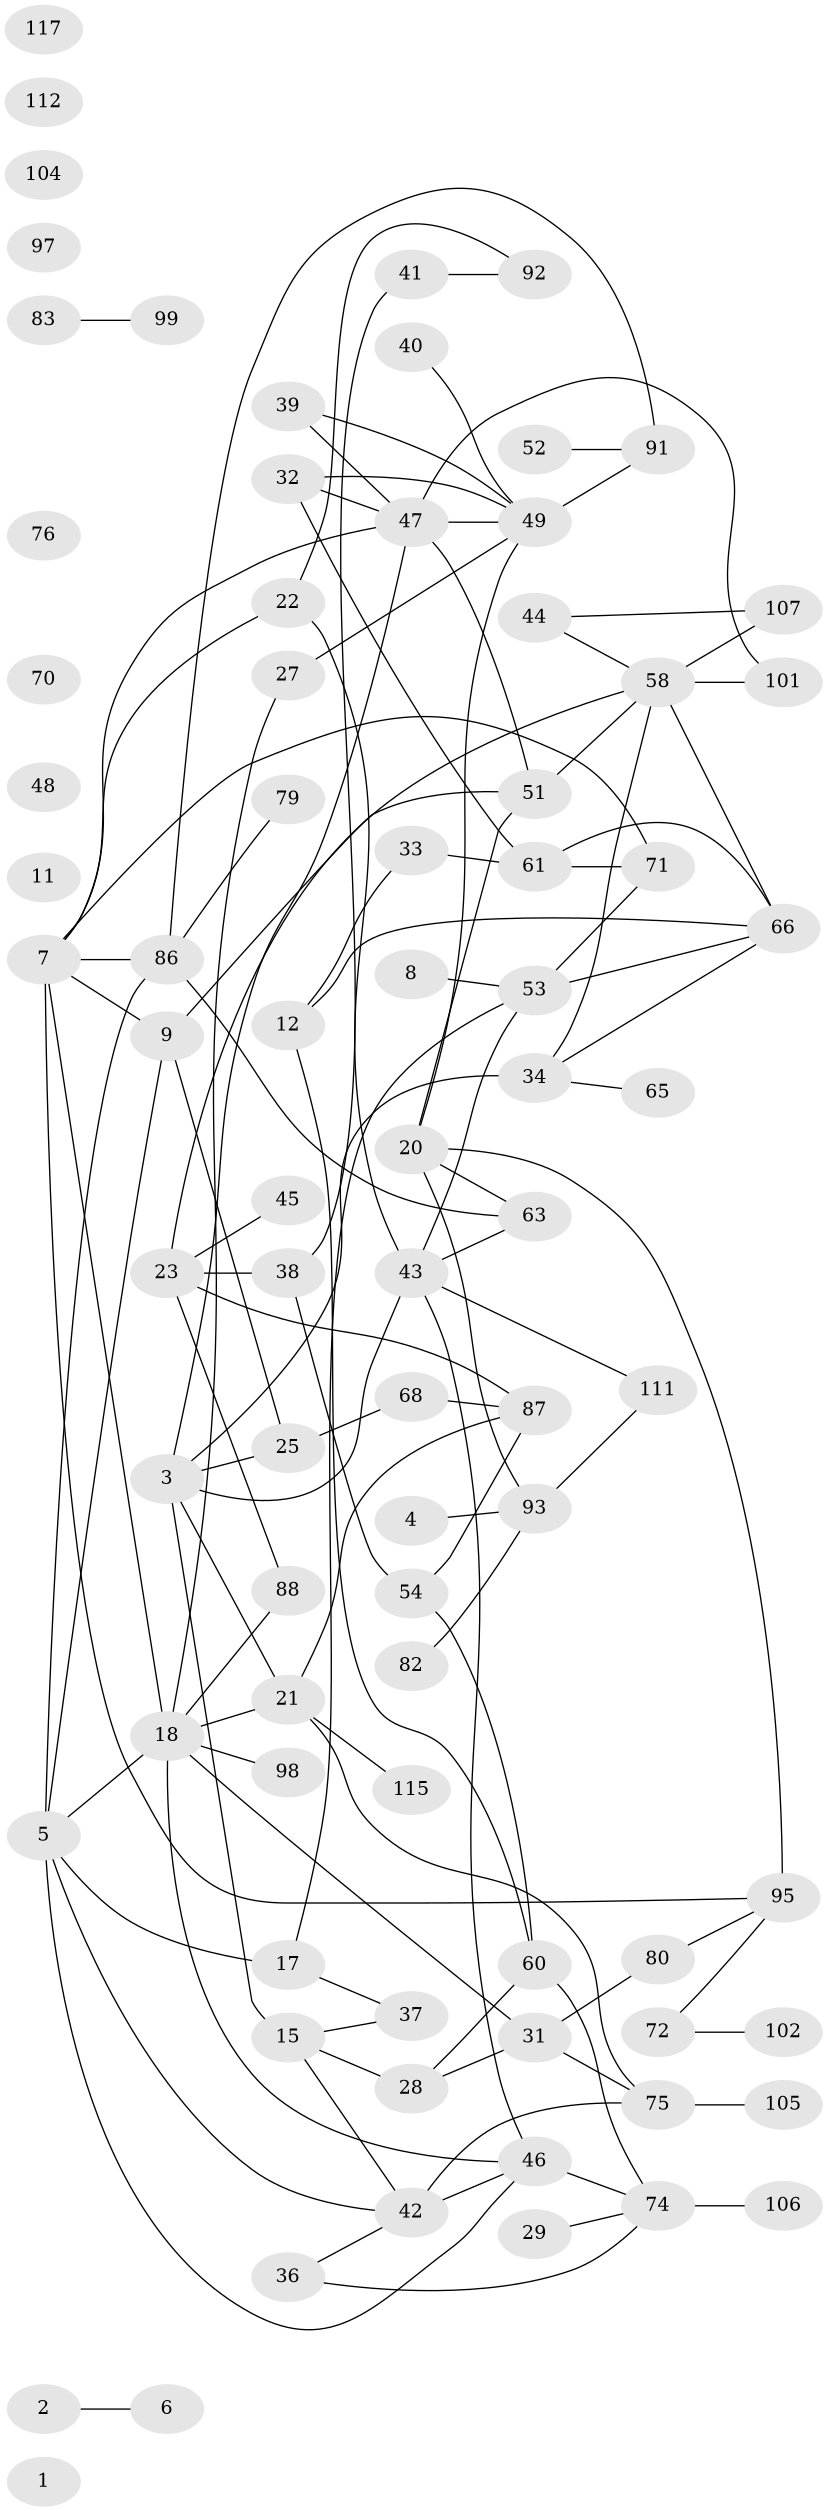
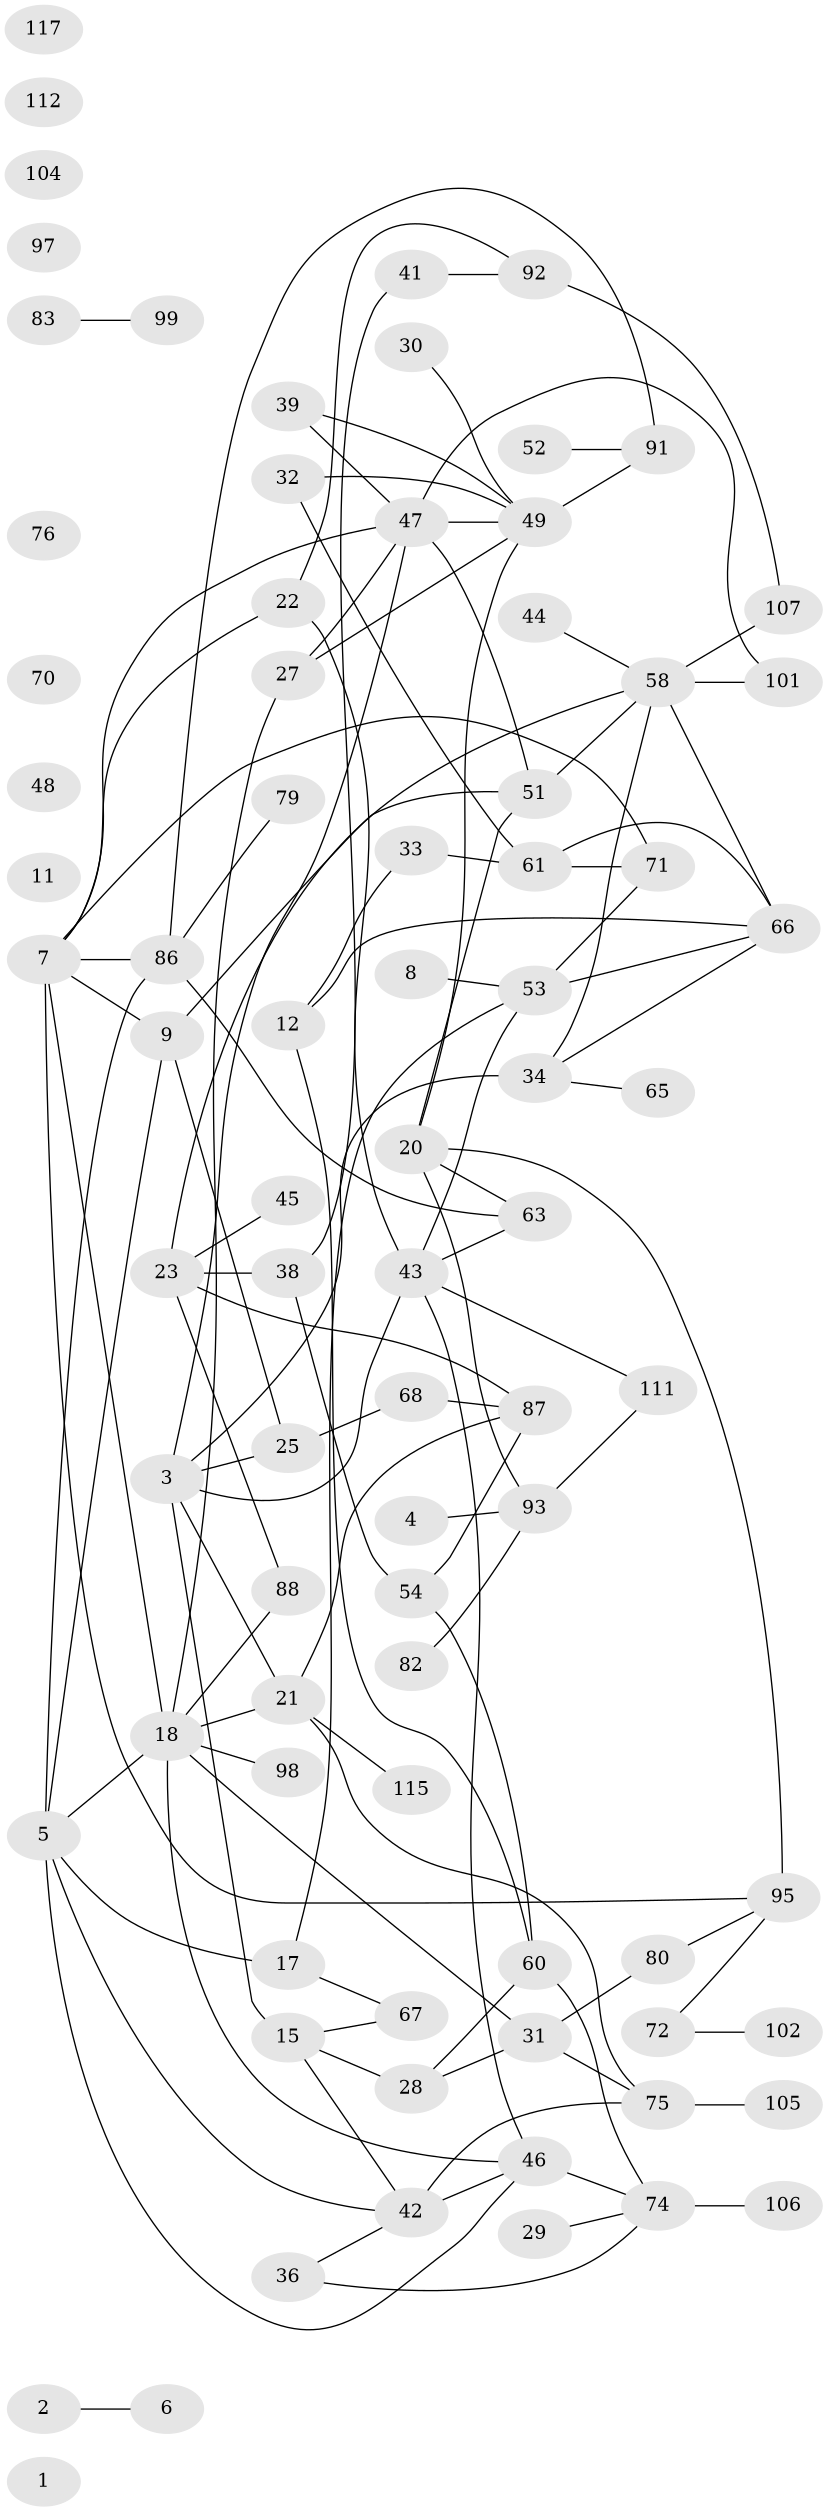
node "40": label "40" -> "30"
edge "32" -- "47": now "27" -- "47"
edge "107" -- "44": now "107" -- "92"
node "37": label "37" -> "67"
